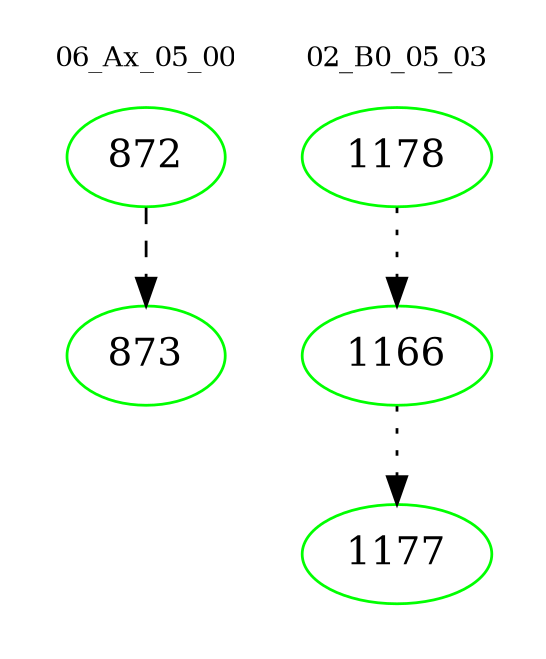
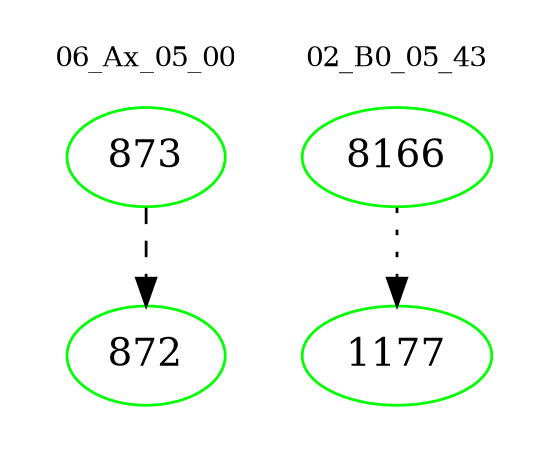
cluster "02_B0_05_03": label "02_B0_05_03" -> "02_B0_05_43"
node "1178": removed
edge "872" -> "873": reversed
node "1166": label "1166" -> "8166"
